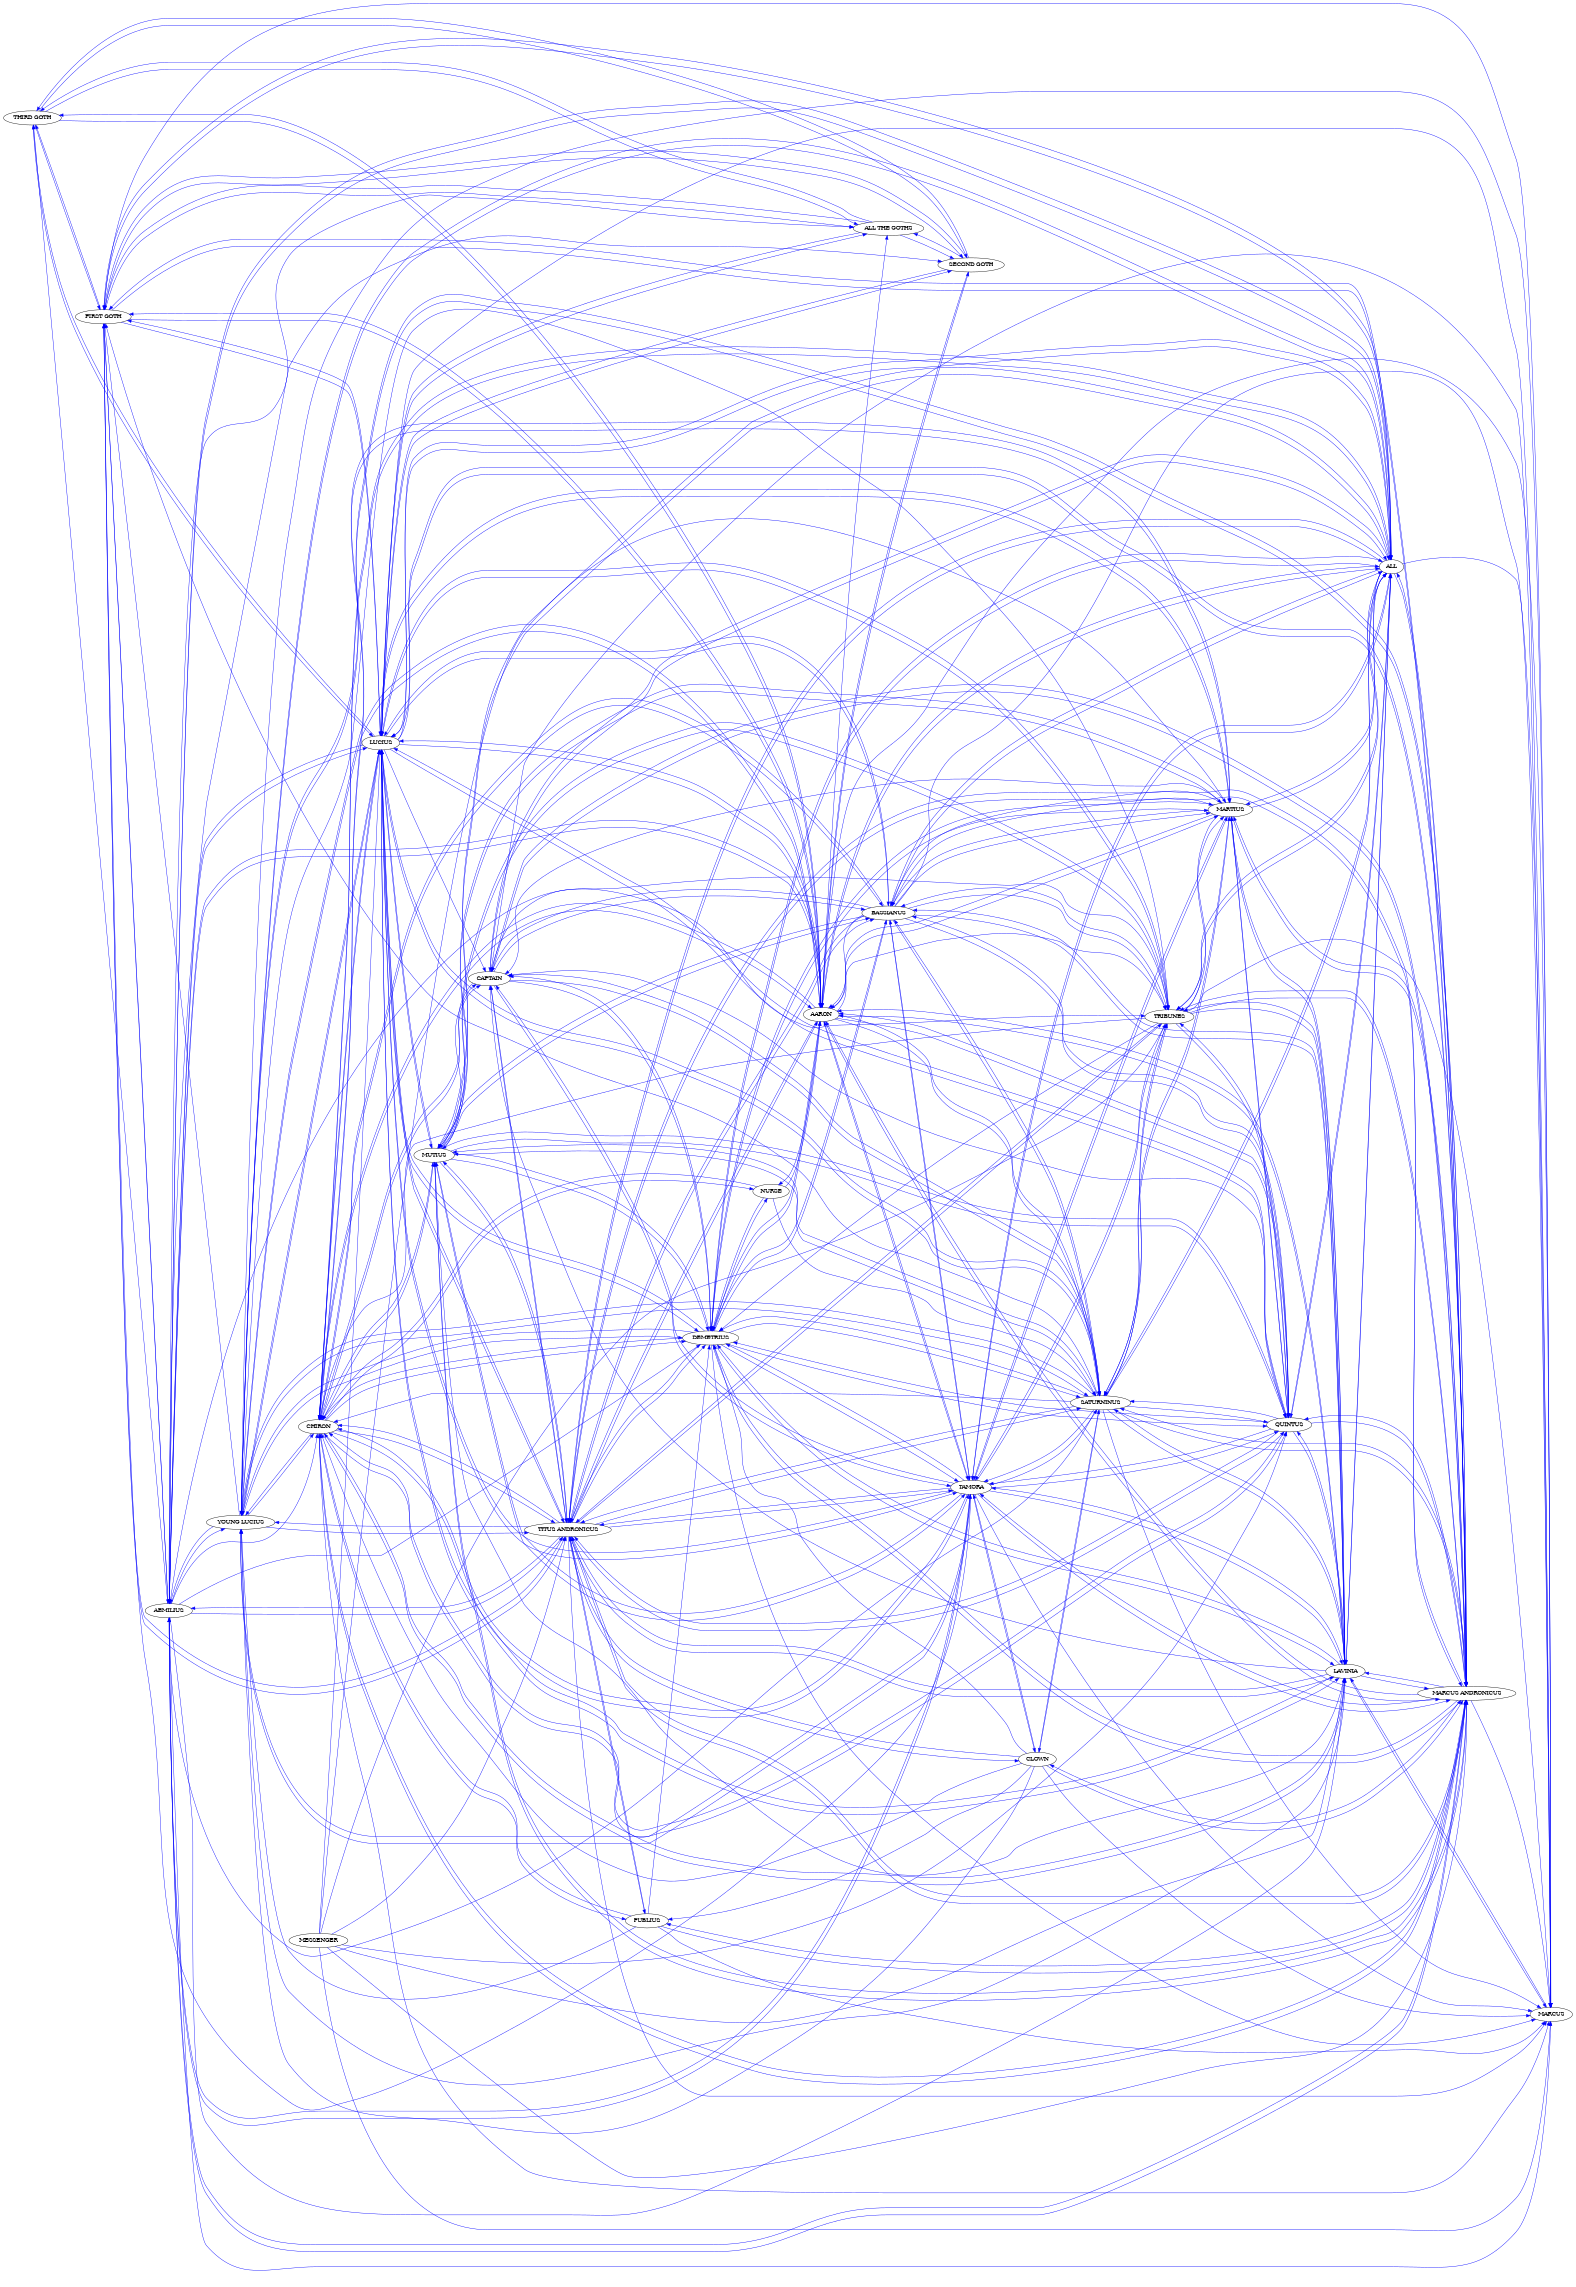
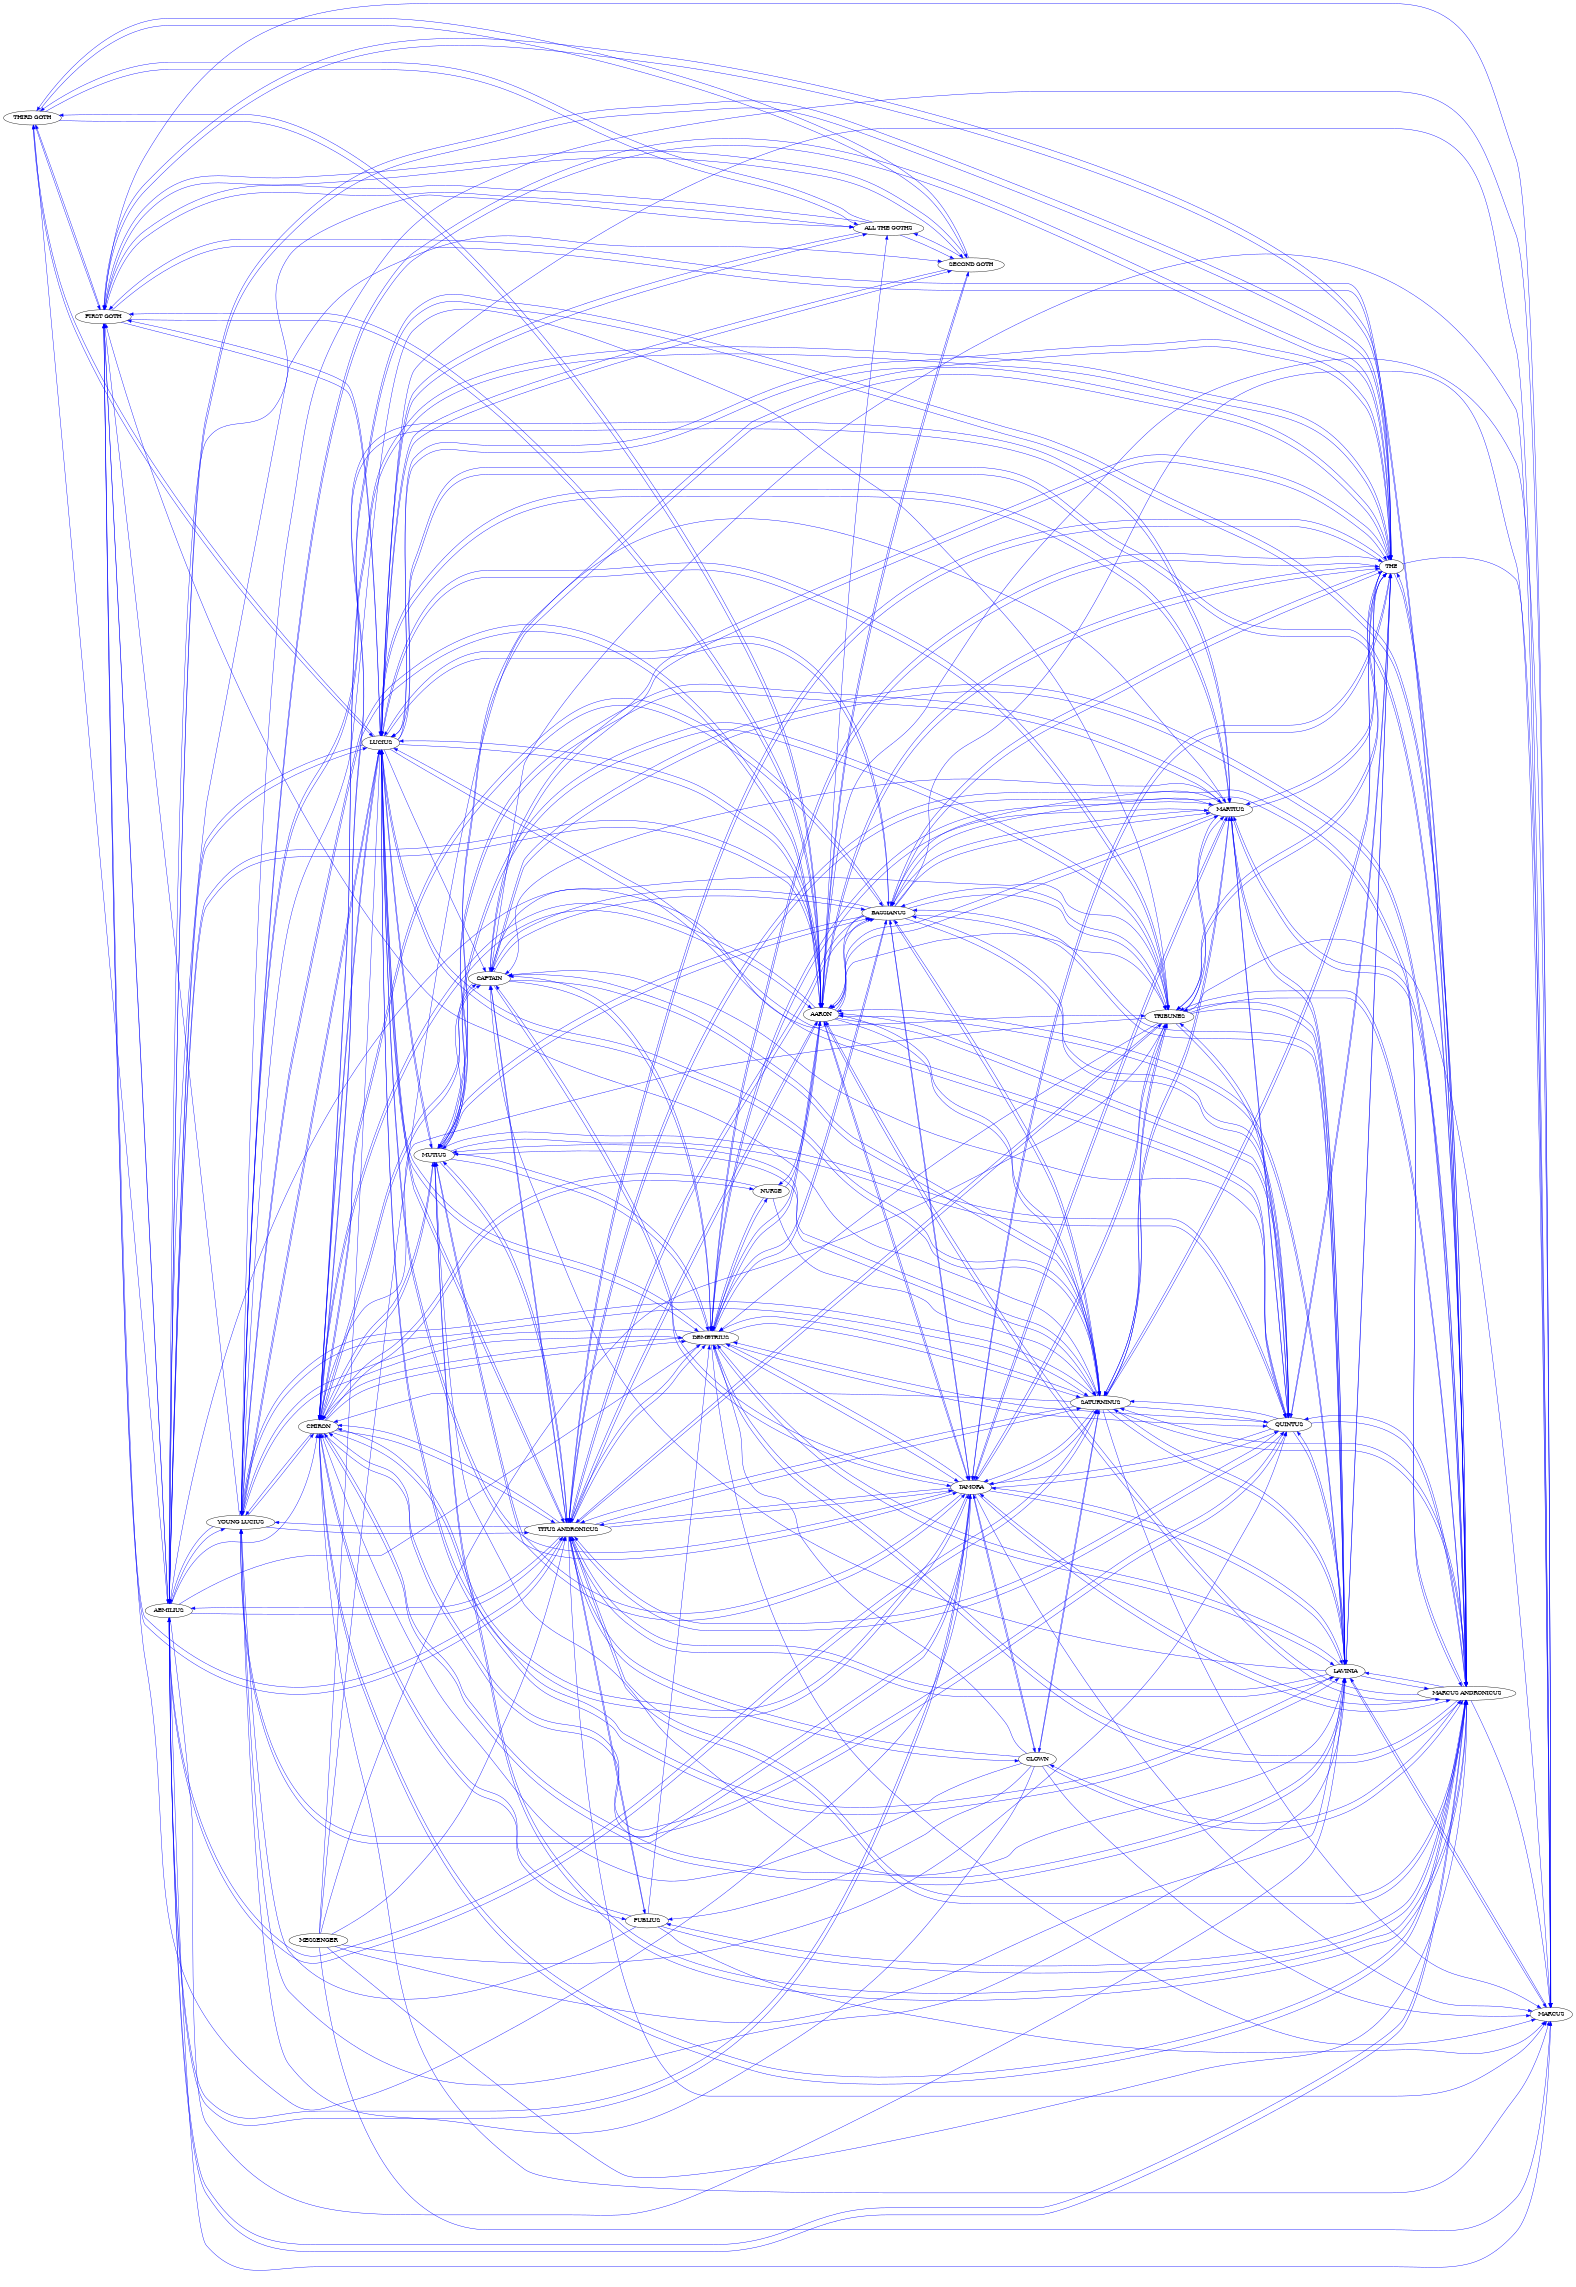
node "ALL": label "ALL" -> "THE"
edge "AARON" -> "BASSIANUS": added
edge "AEMILIUS" -> "SATURNINUS": added
